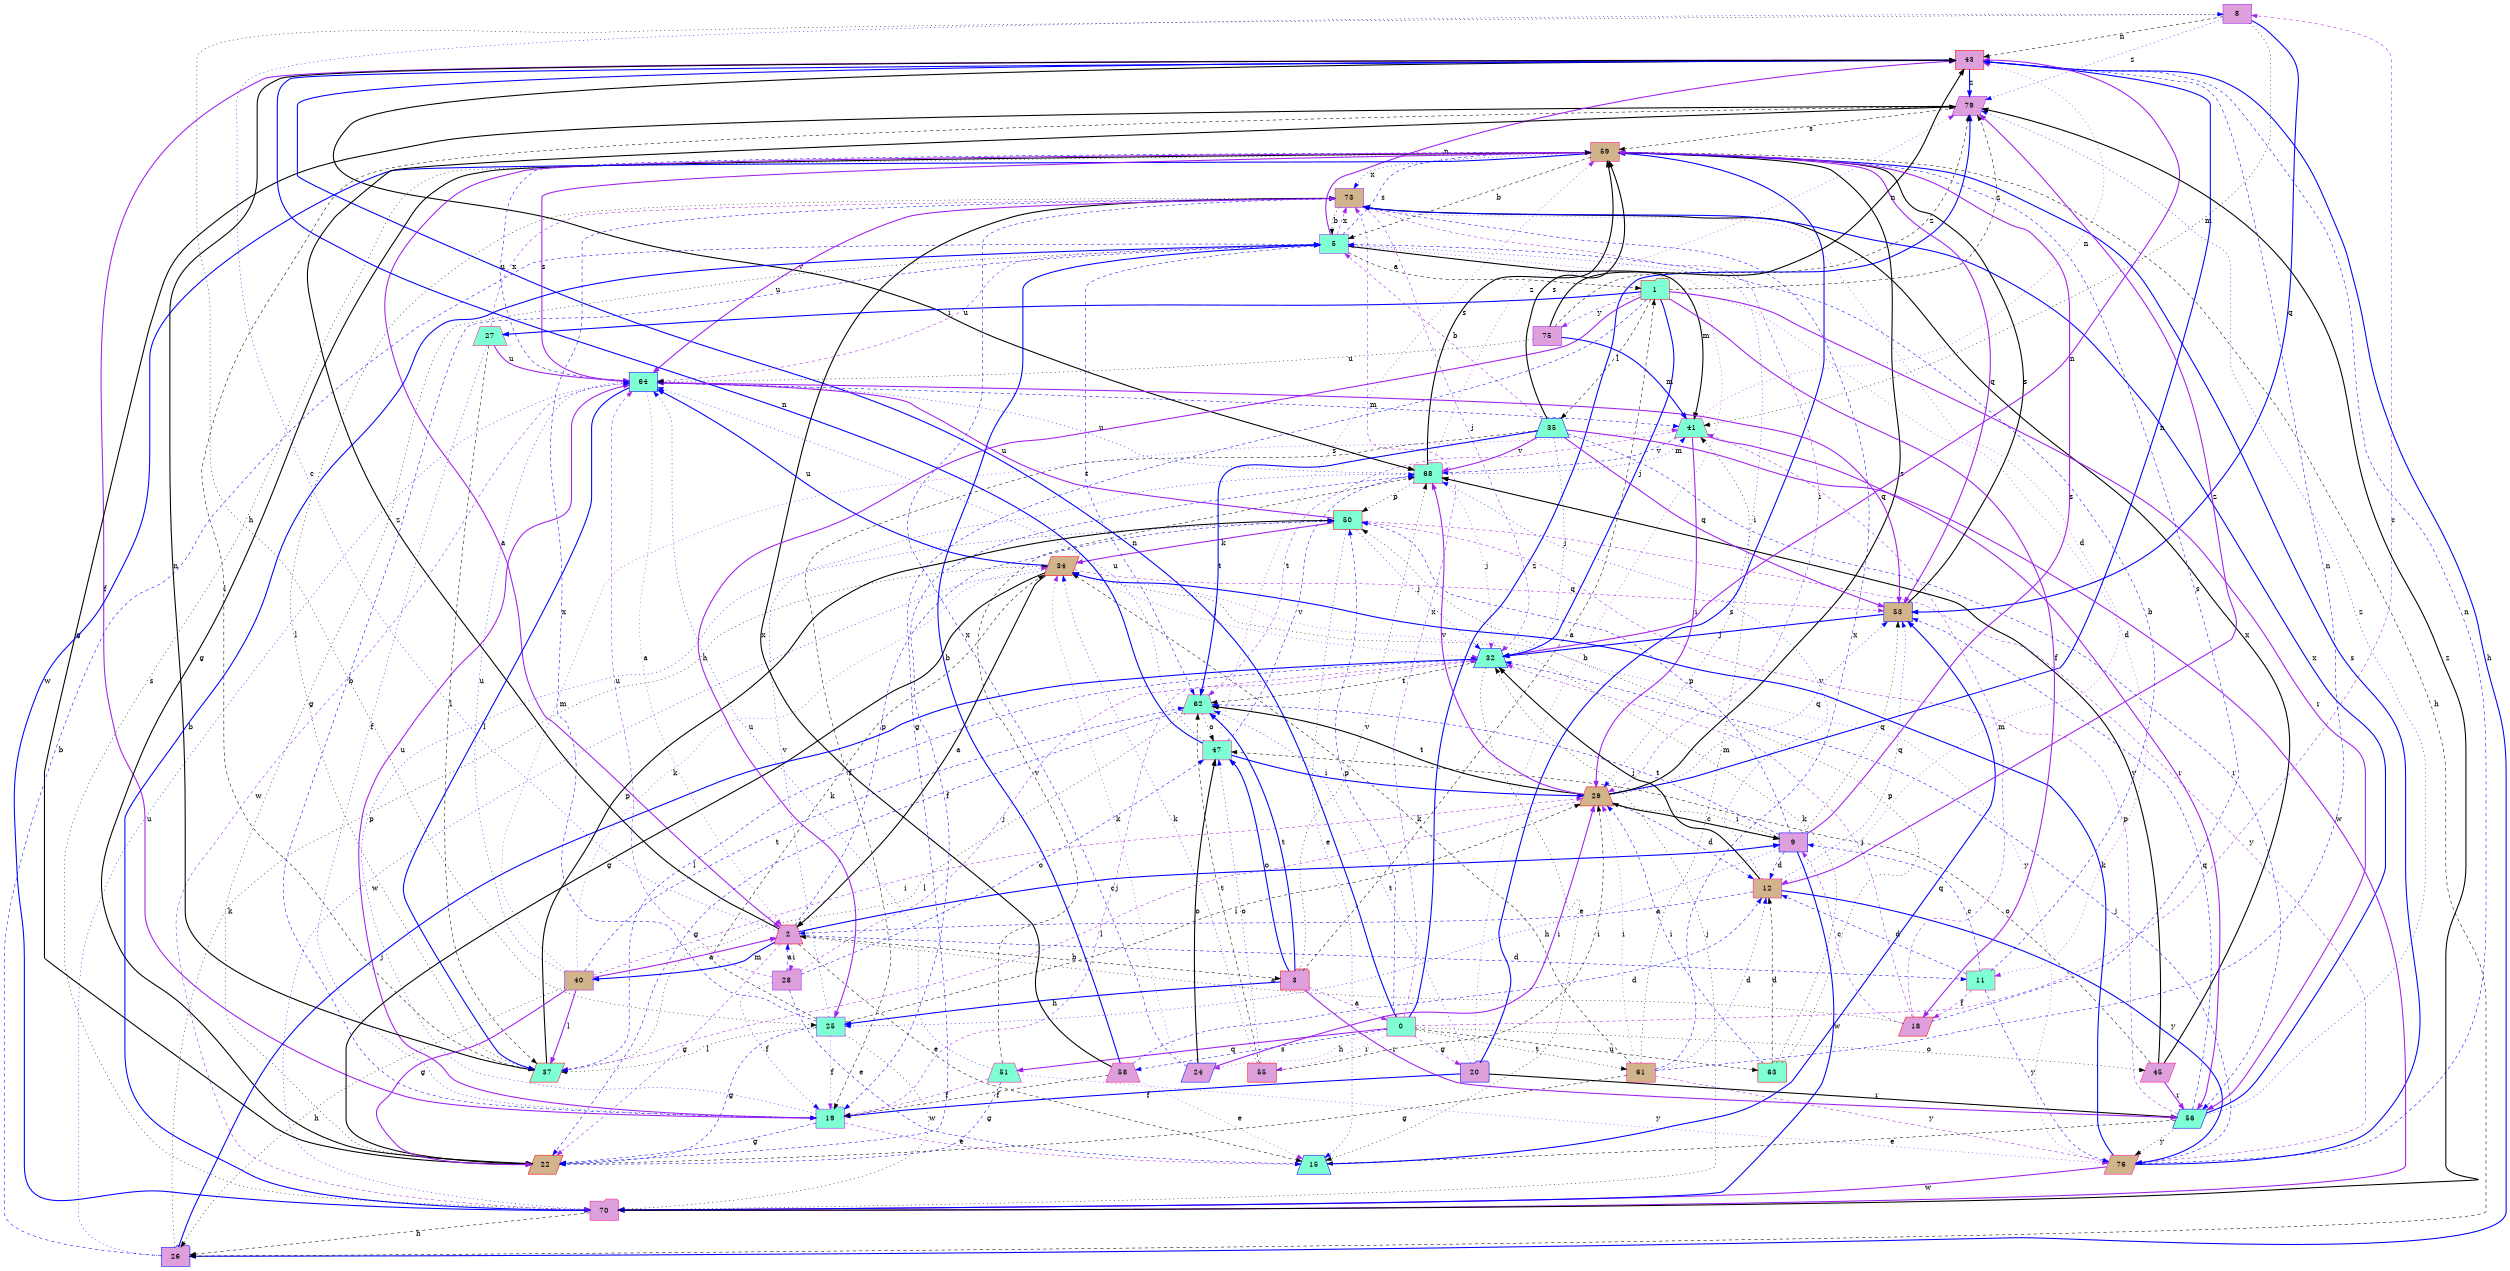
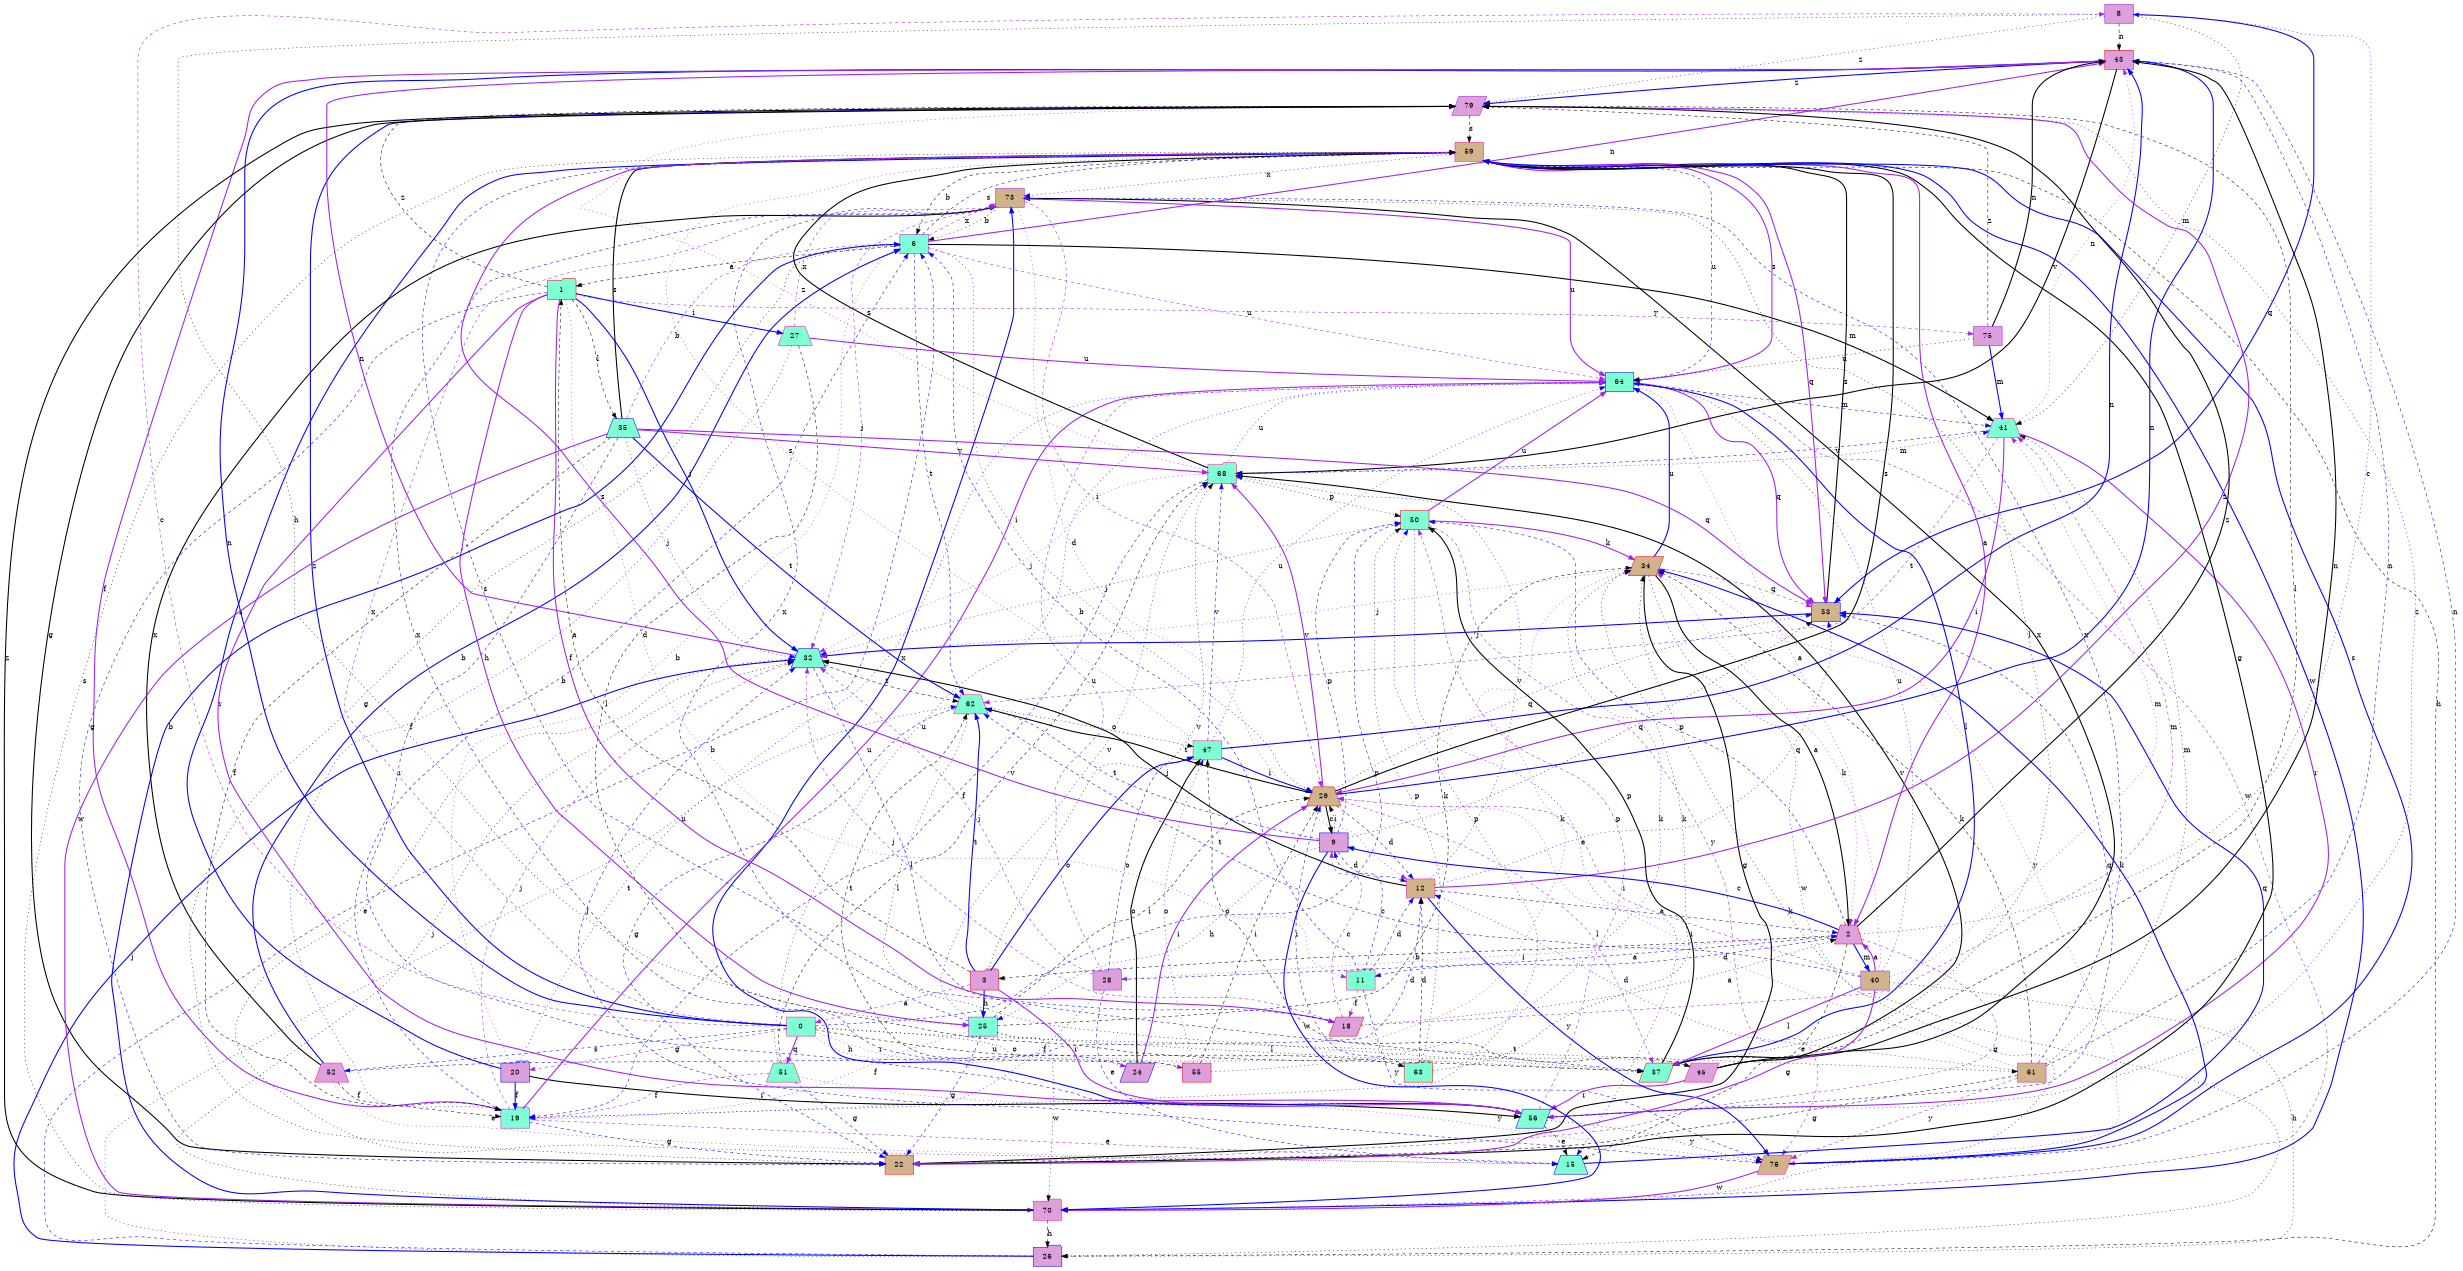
node "5": label "5" -> "6"
node "58": label "58" -> "52"
node "22": shape parallelogram -> box
edge "43" -> "26": removed, label "h"
